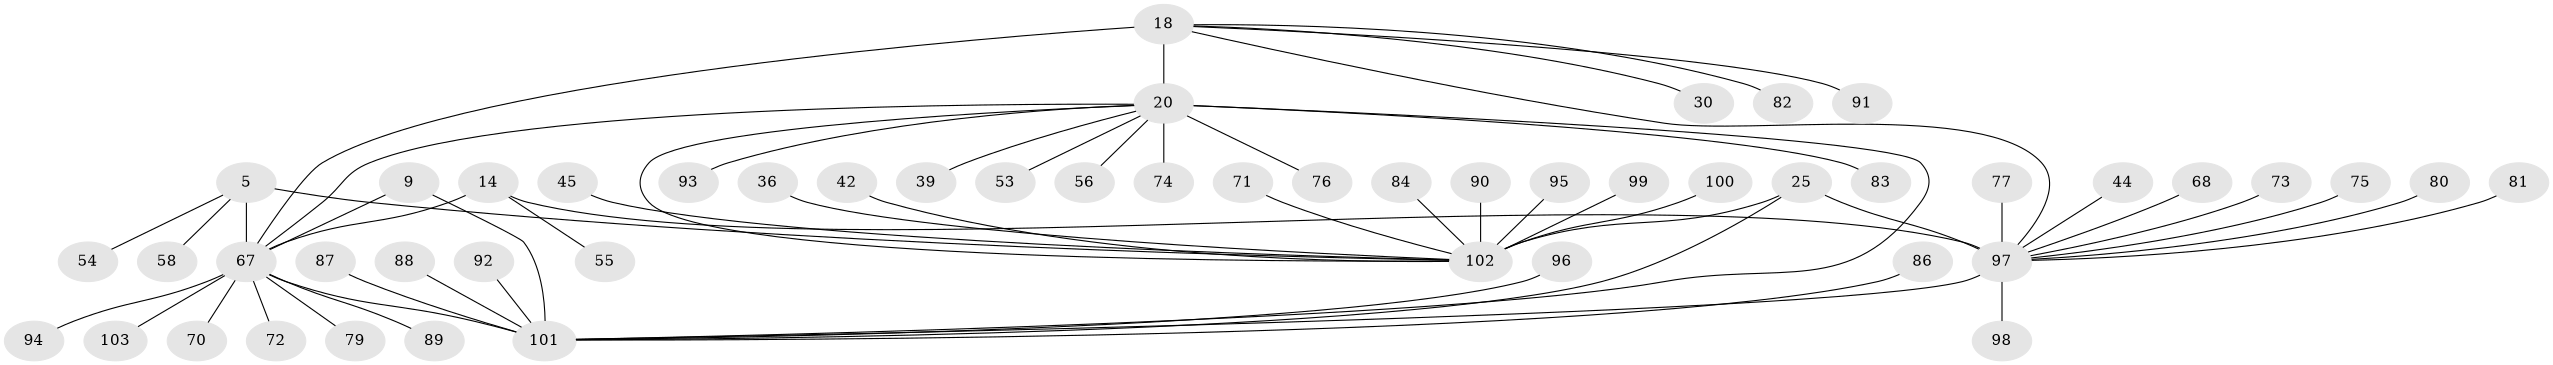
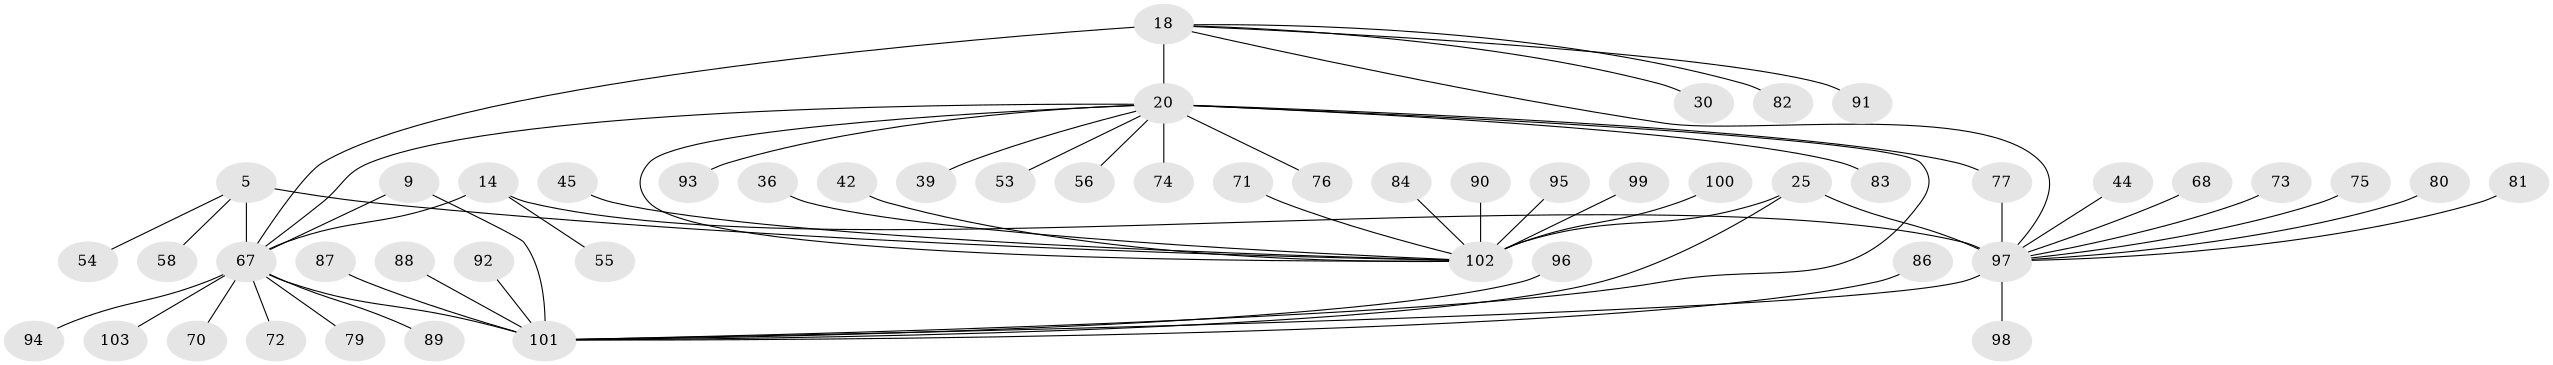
edge "20" -- "77": added
